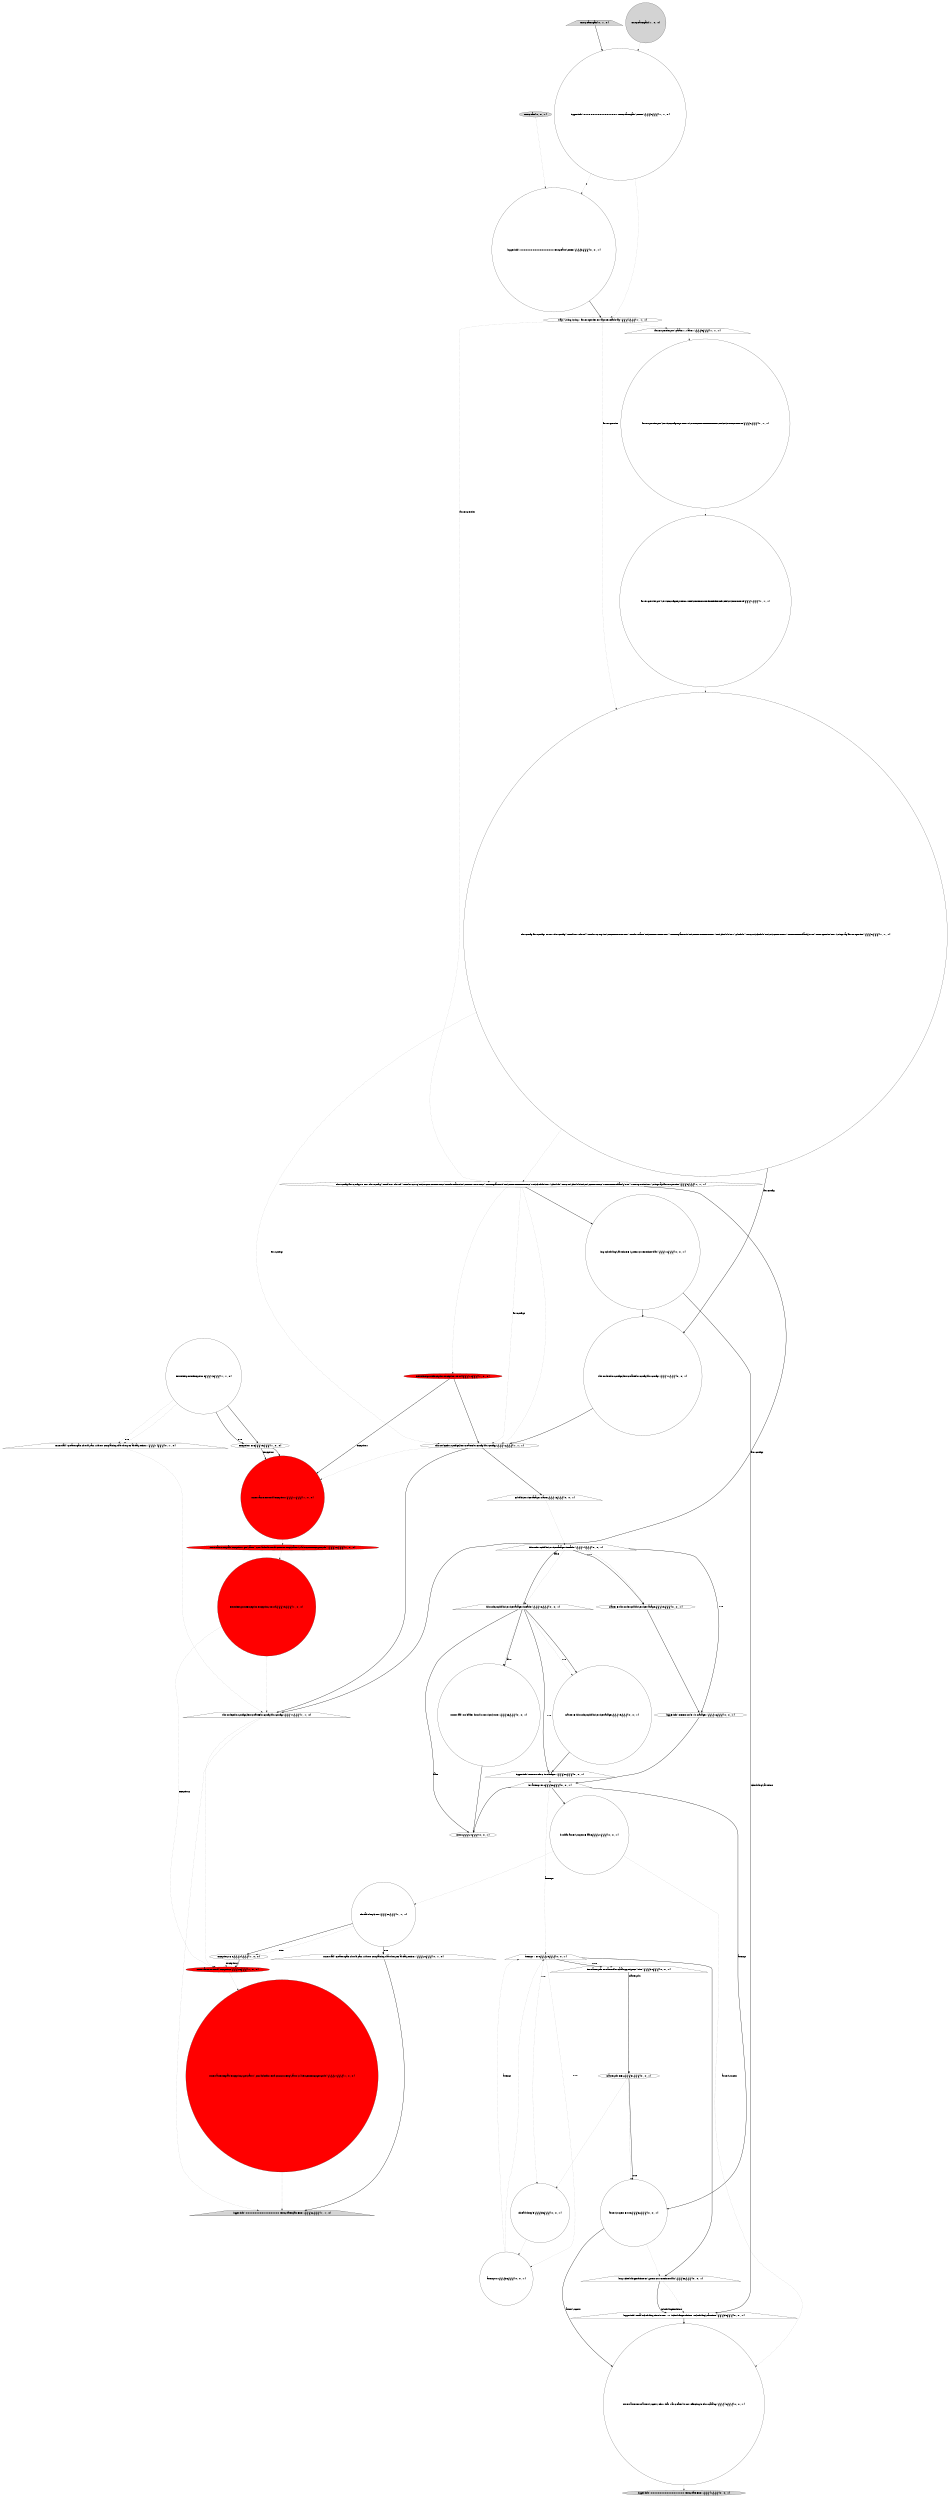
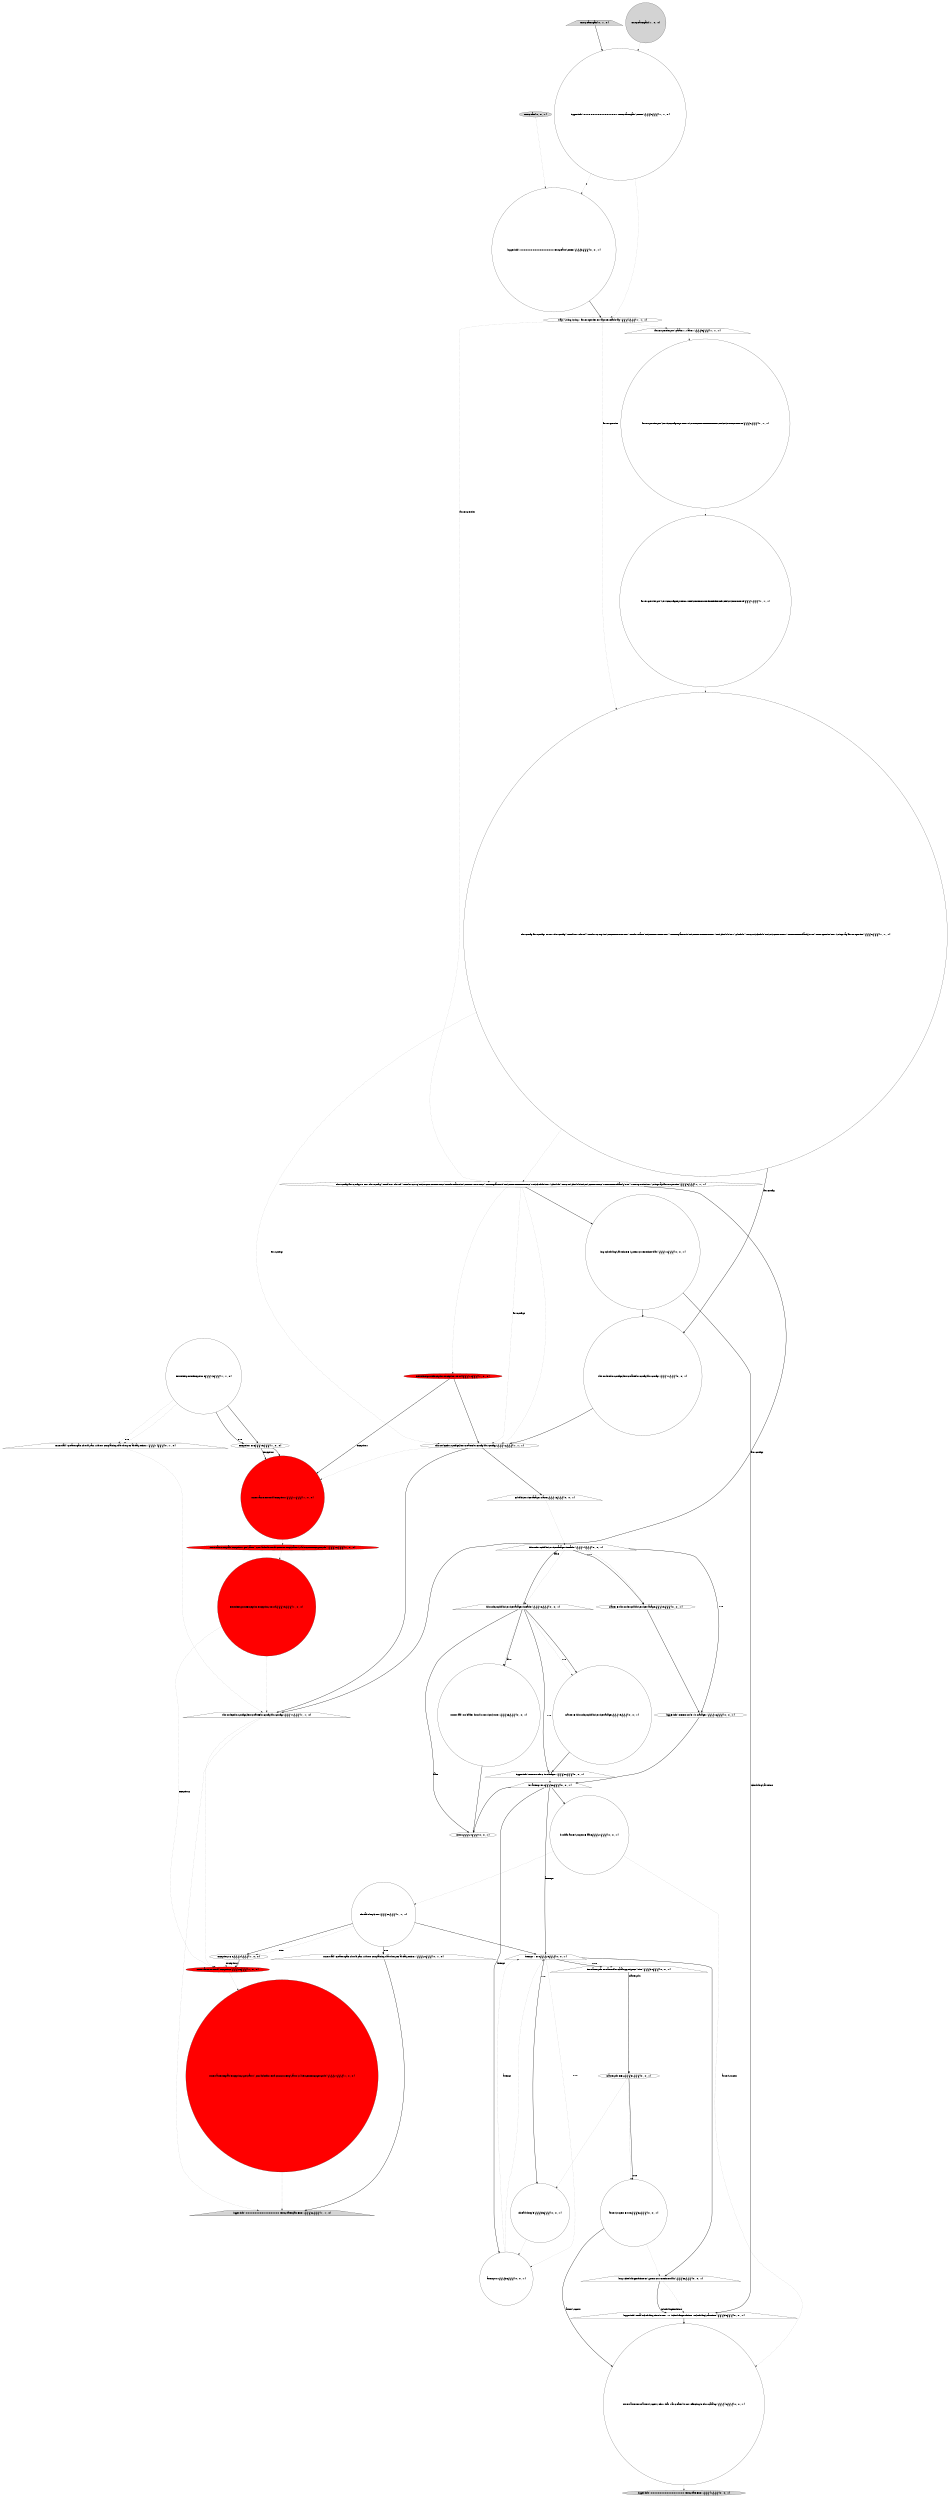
edge "int attempt = 0@@@26@@@['0', '0', '1']" -> "attempt < 800@@@29@@@['0', '0', '1']": style dotted -> bold
edge "Thread.sleep(3000)@@@28@@@['1', '1', '1']" -> "attempt < 800@@@29@@@['0', '0', '1']": added
edge "int attempt = 0@@@26@@@['0', '0', '1']" -> "assertSuccess = true@@@32@@@['0', '0', '1']": now "int attempt = 0@@@26@@@['0', '0', '1']" -> "attempt++@@@36@@@['0', '0', '1']"
edge "attempt < 800@@@29@@@['0', '0', '1']" -> "Thread.sleep(5)@@@35@@@['0', '0', '1']": style dotted -> bold
